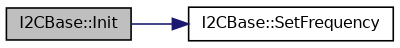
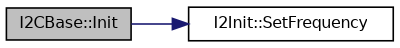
node "I2CBase::SetFrequency": label "I2CBase::SetFrequency" -> "I2Init::SetFrequency"
